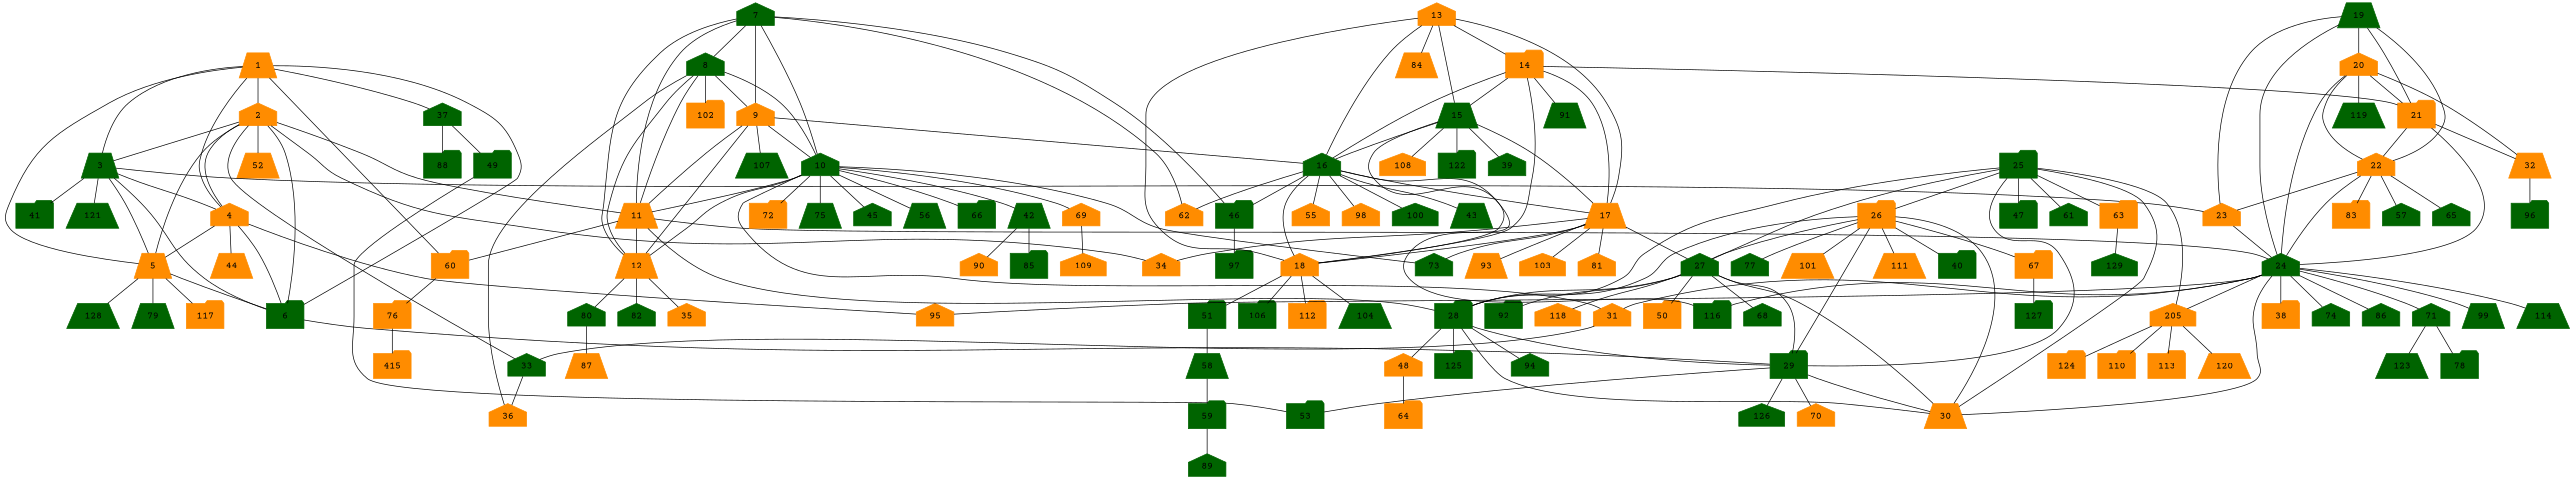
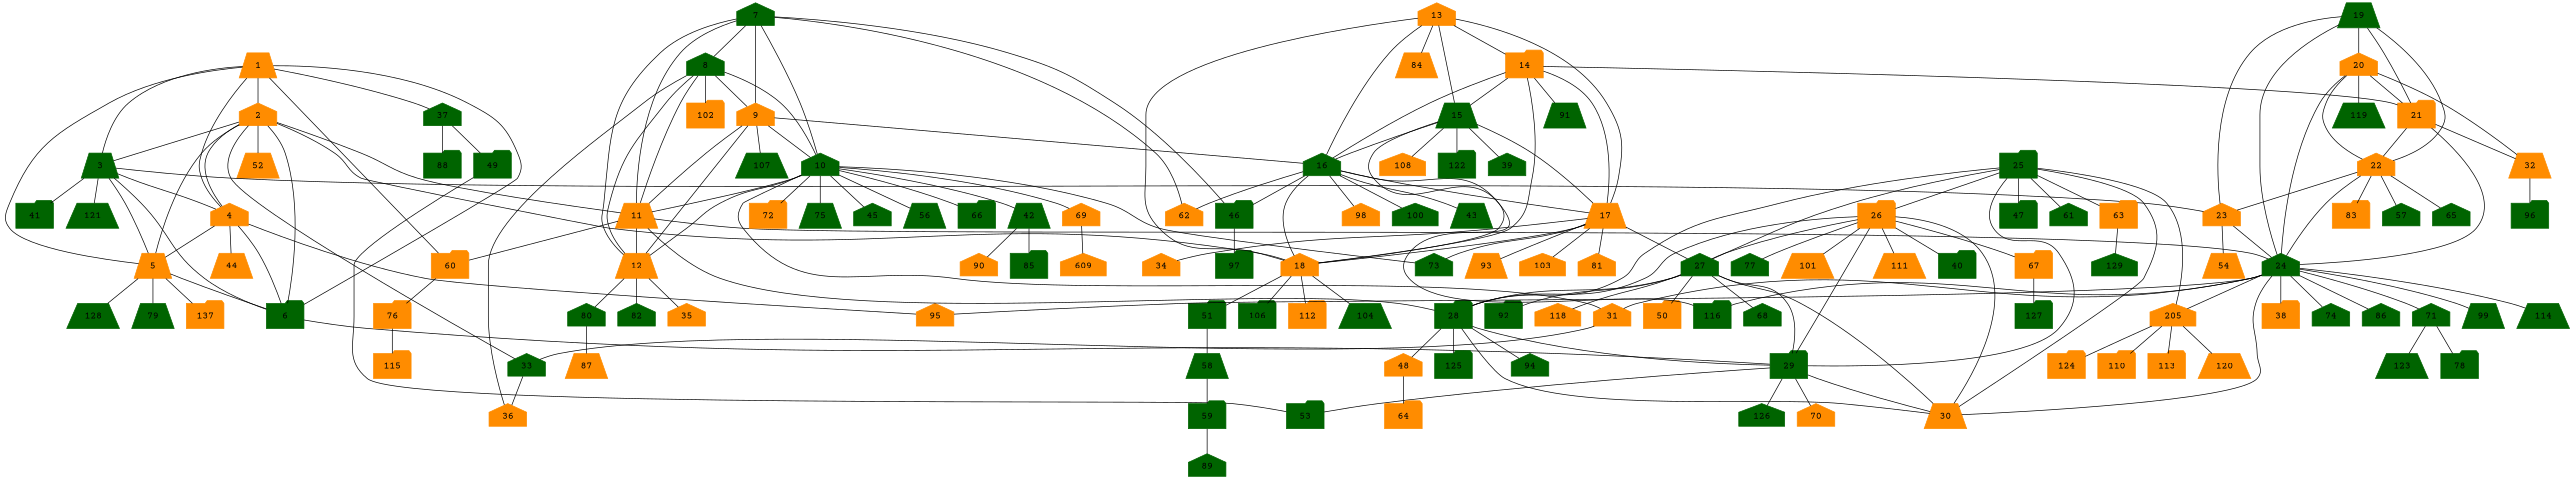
node "55": removed
edge "2" -- "34": now "2" -- "18"
node "109": label "109" -> "609"
node "54": added
node "117": label "117" -> "137"
node "415": label "415" -> "115"
